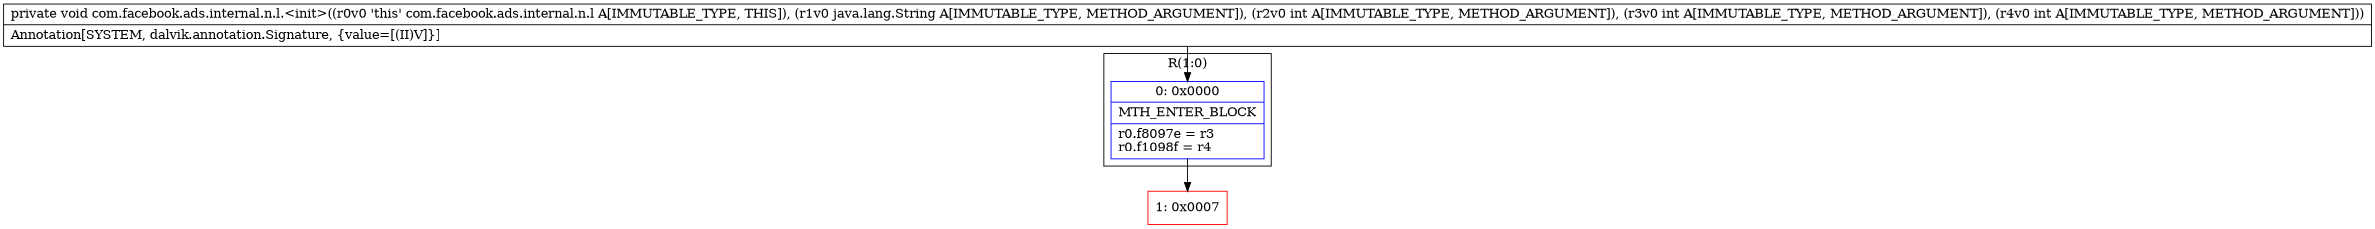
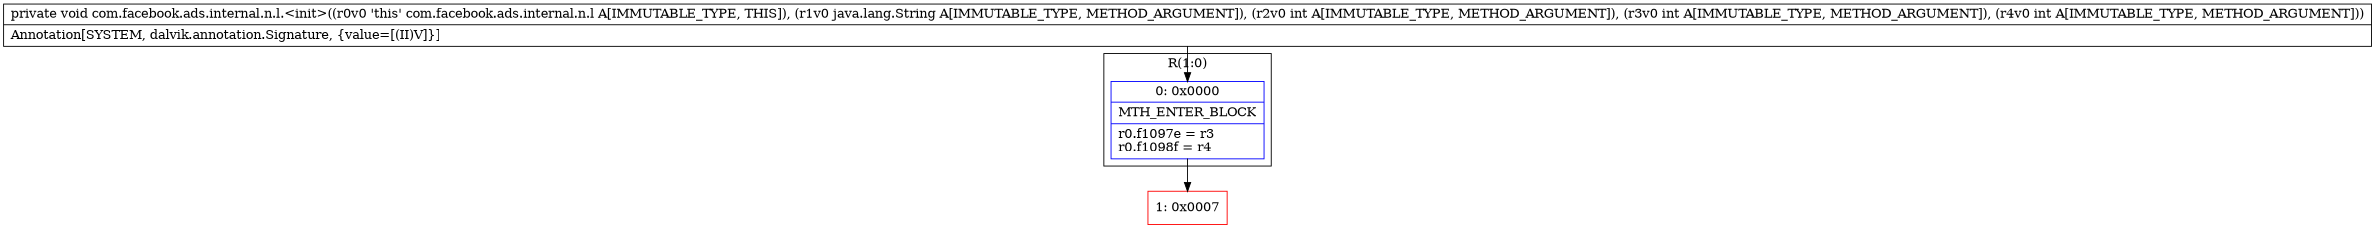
node "0: 0x0000": text "r0.f8097e = r3" -> "r0.f1097e = r3"
